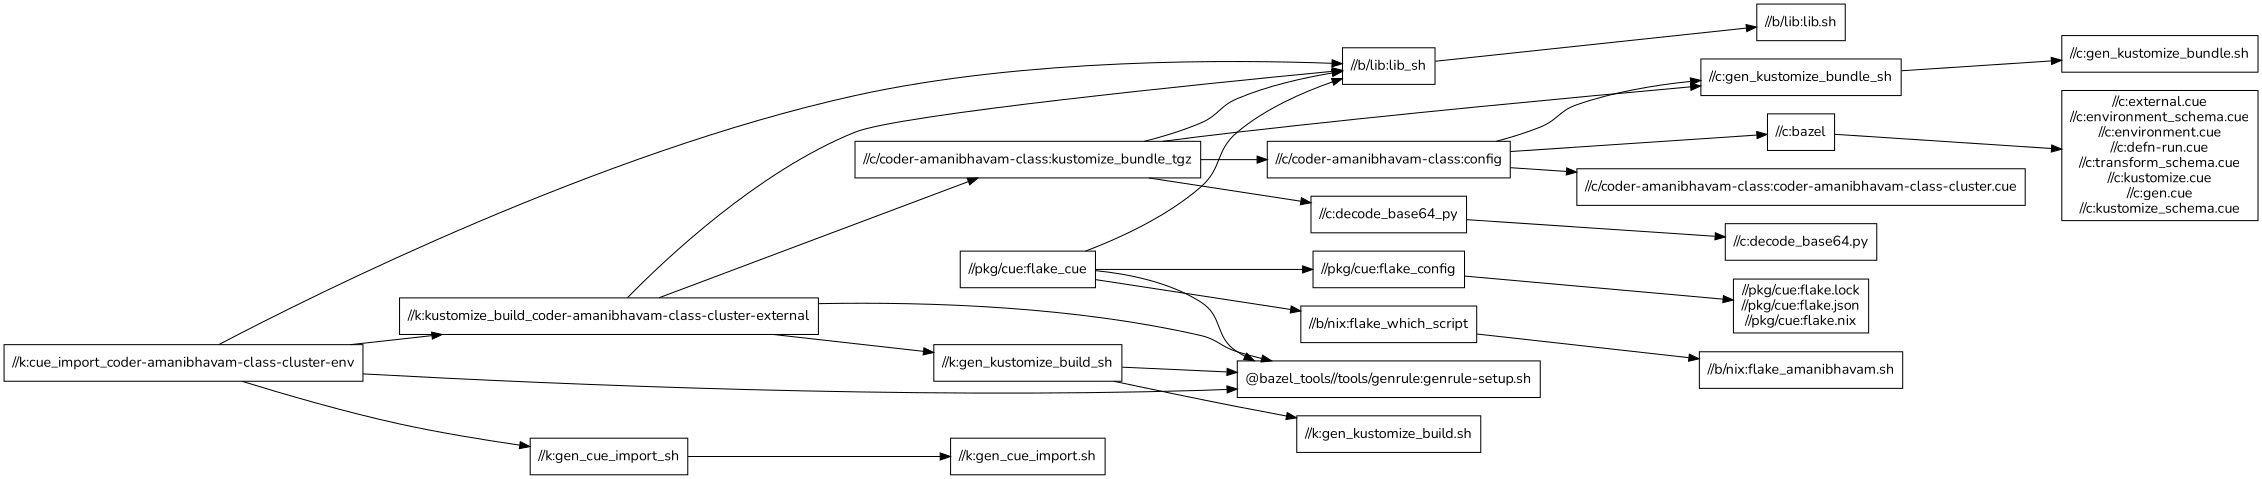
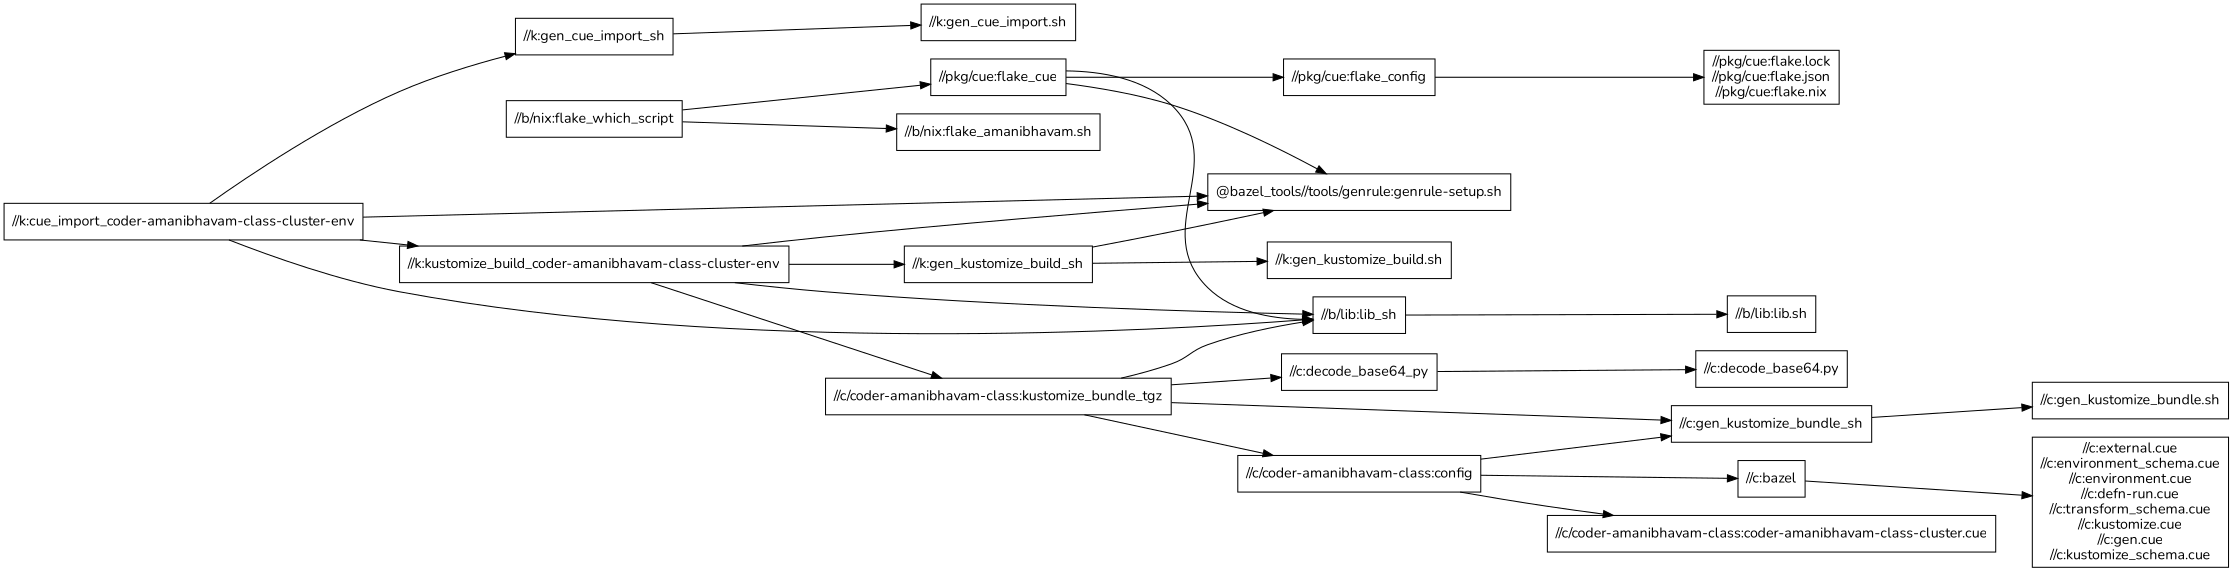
edge "//pkg/cue:flake_cue" -> "//b/nix:flake_which_script": reversed
node "//k:kustomize_build_coder-amanibhavam-class-cluster-external": label "//k:kustomize_build_coder-amanibhavam-class-cluster-external" -> "//k:kustomize_build_coder-amanibhavam-class-cluster-env"
